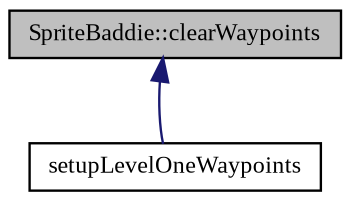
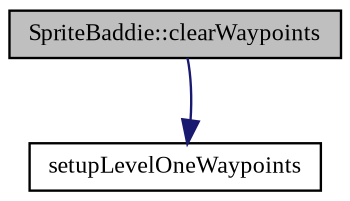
edge "setupLevelOneWaypoints" -> "SpriteBaddie::clearWaypoints": reversed
